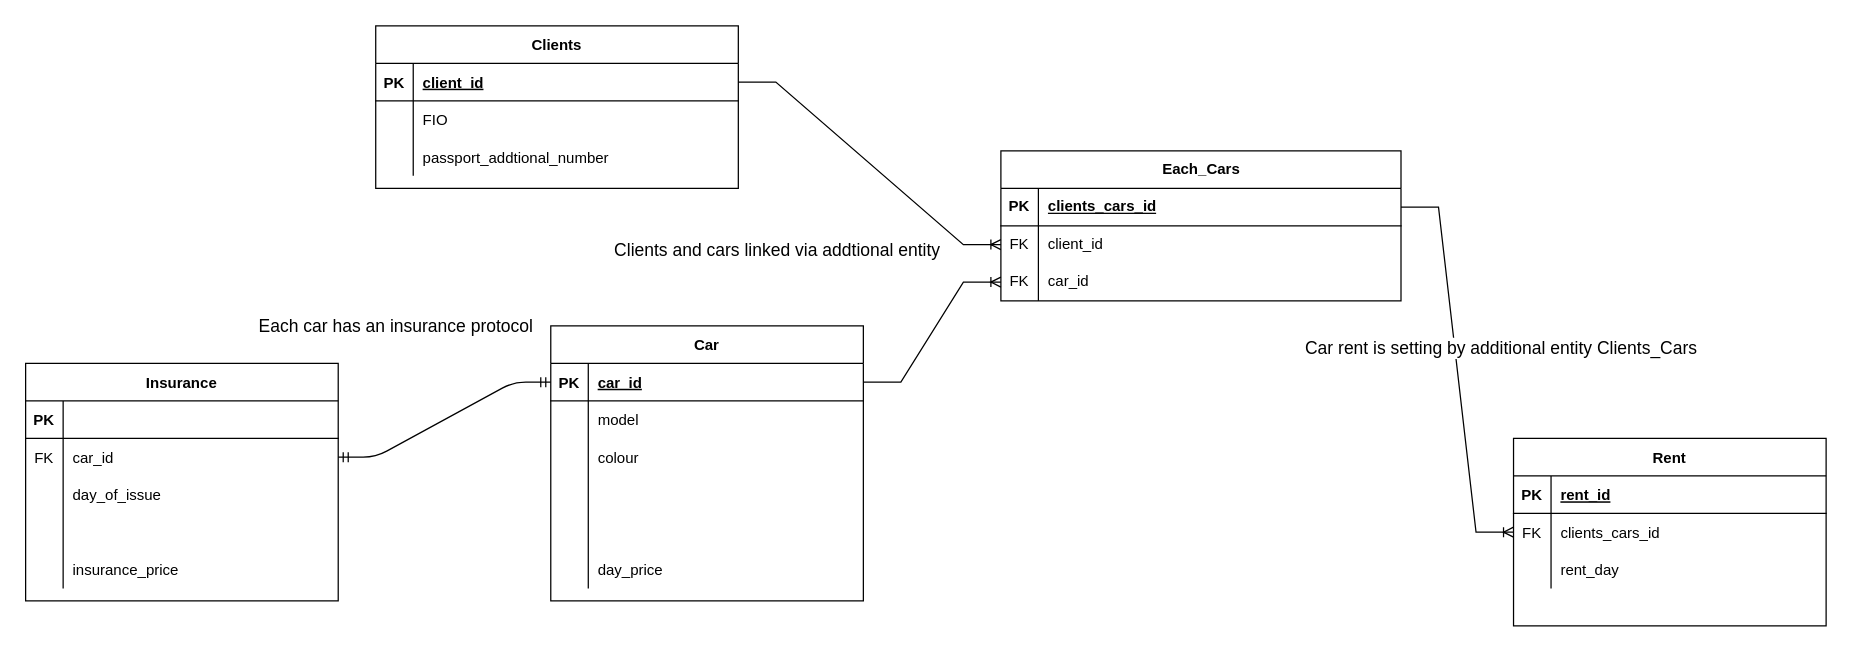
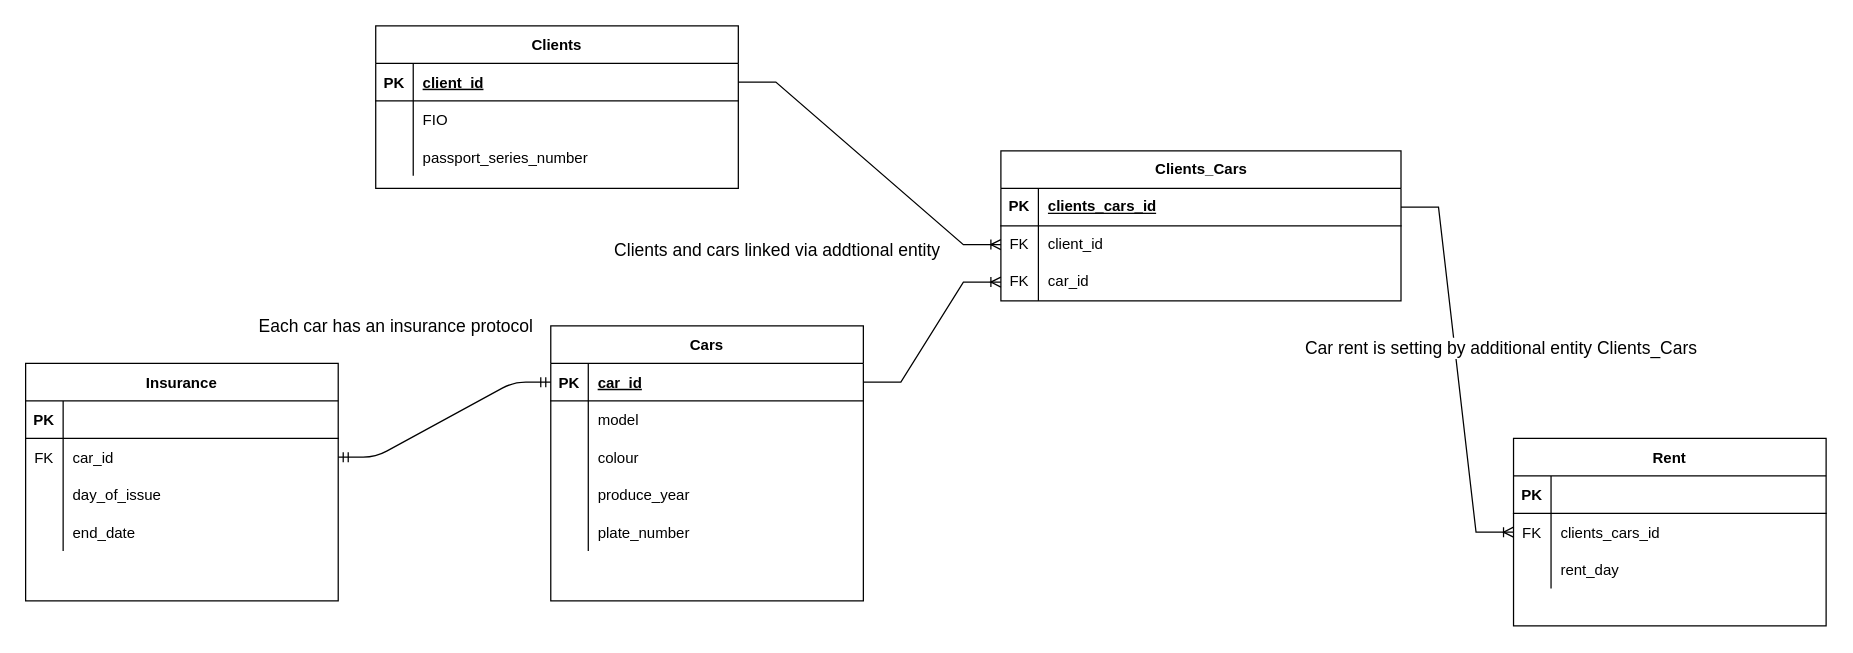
node "passport_addtional_number": label "passport_addtional_number" -> "passport_series_number"
node "Each_Cars": label "Each_Cars" -> "Clients_Cars"
node "Car": label "Car" -> "Cars"
node "produce_year": added
node "rent_id": removed
node "end_date": added
node "plate_number": added
node "insurance_price": removed
node "day_price": removed
